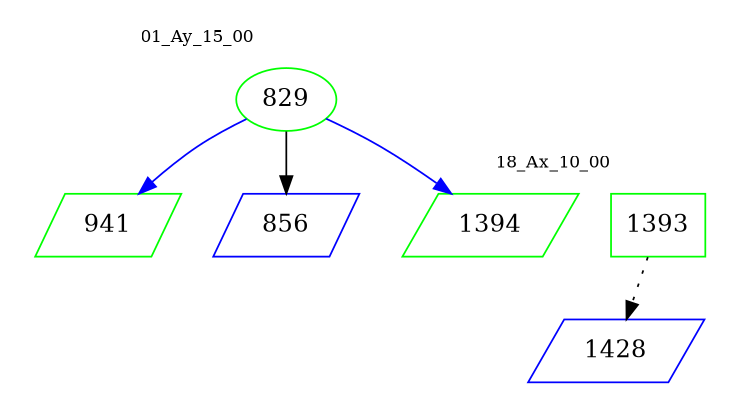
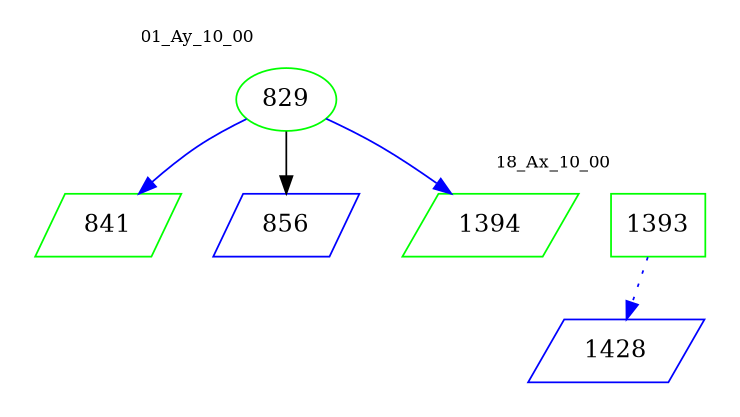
cluster "01_Ay_15_00": label "01_Ay_15_00" -> "01_Ay_10_00"
node "941": label "941" -> "841"
edge "1393" -> "1428": color black -> blue
